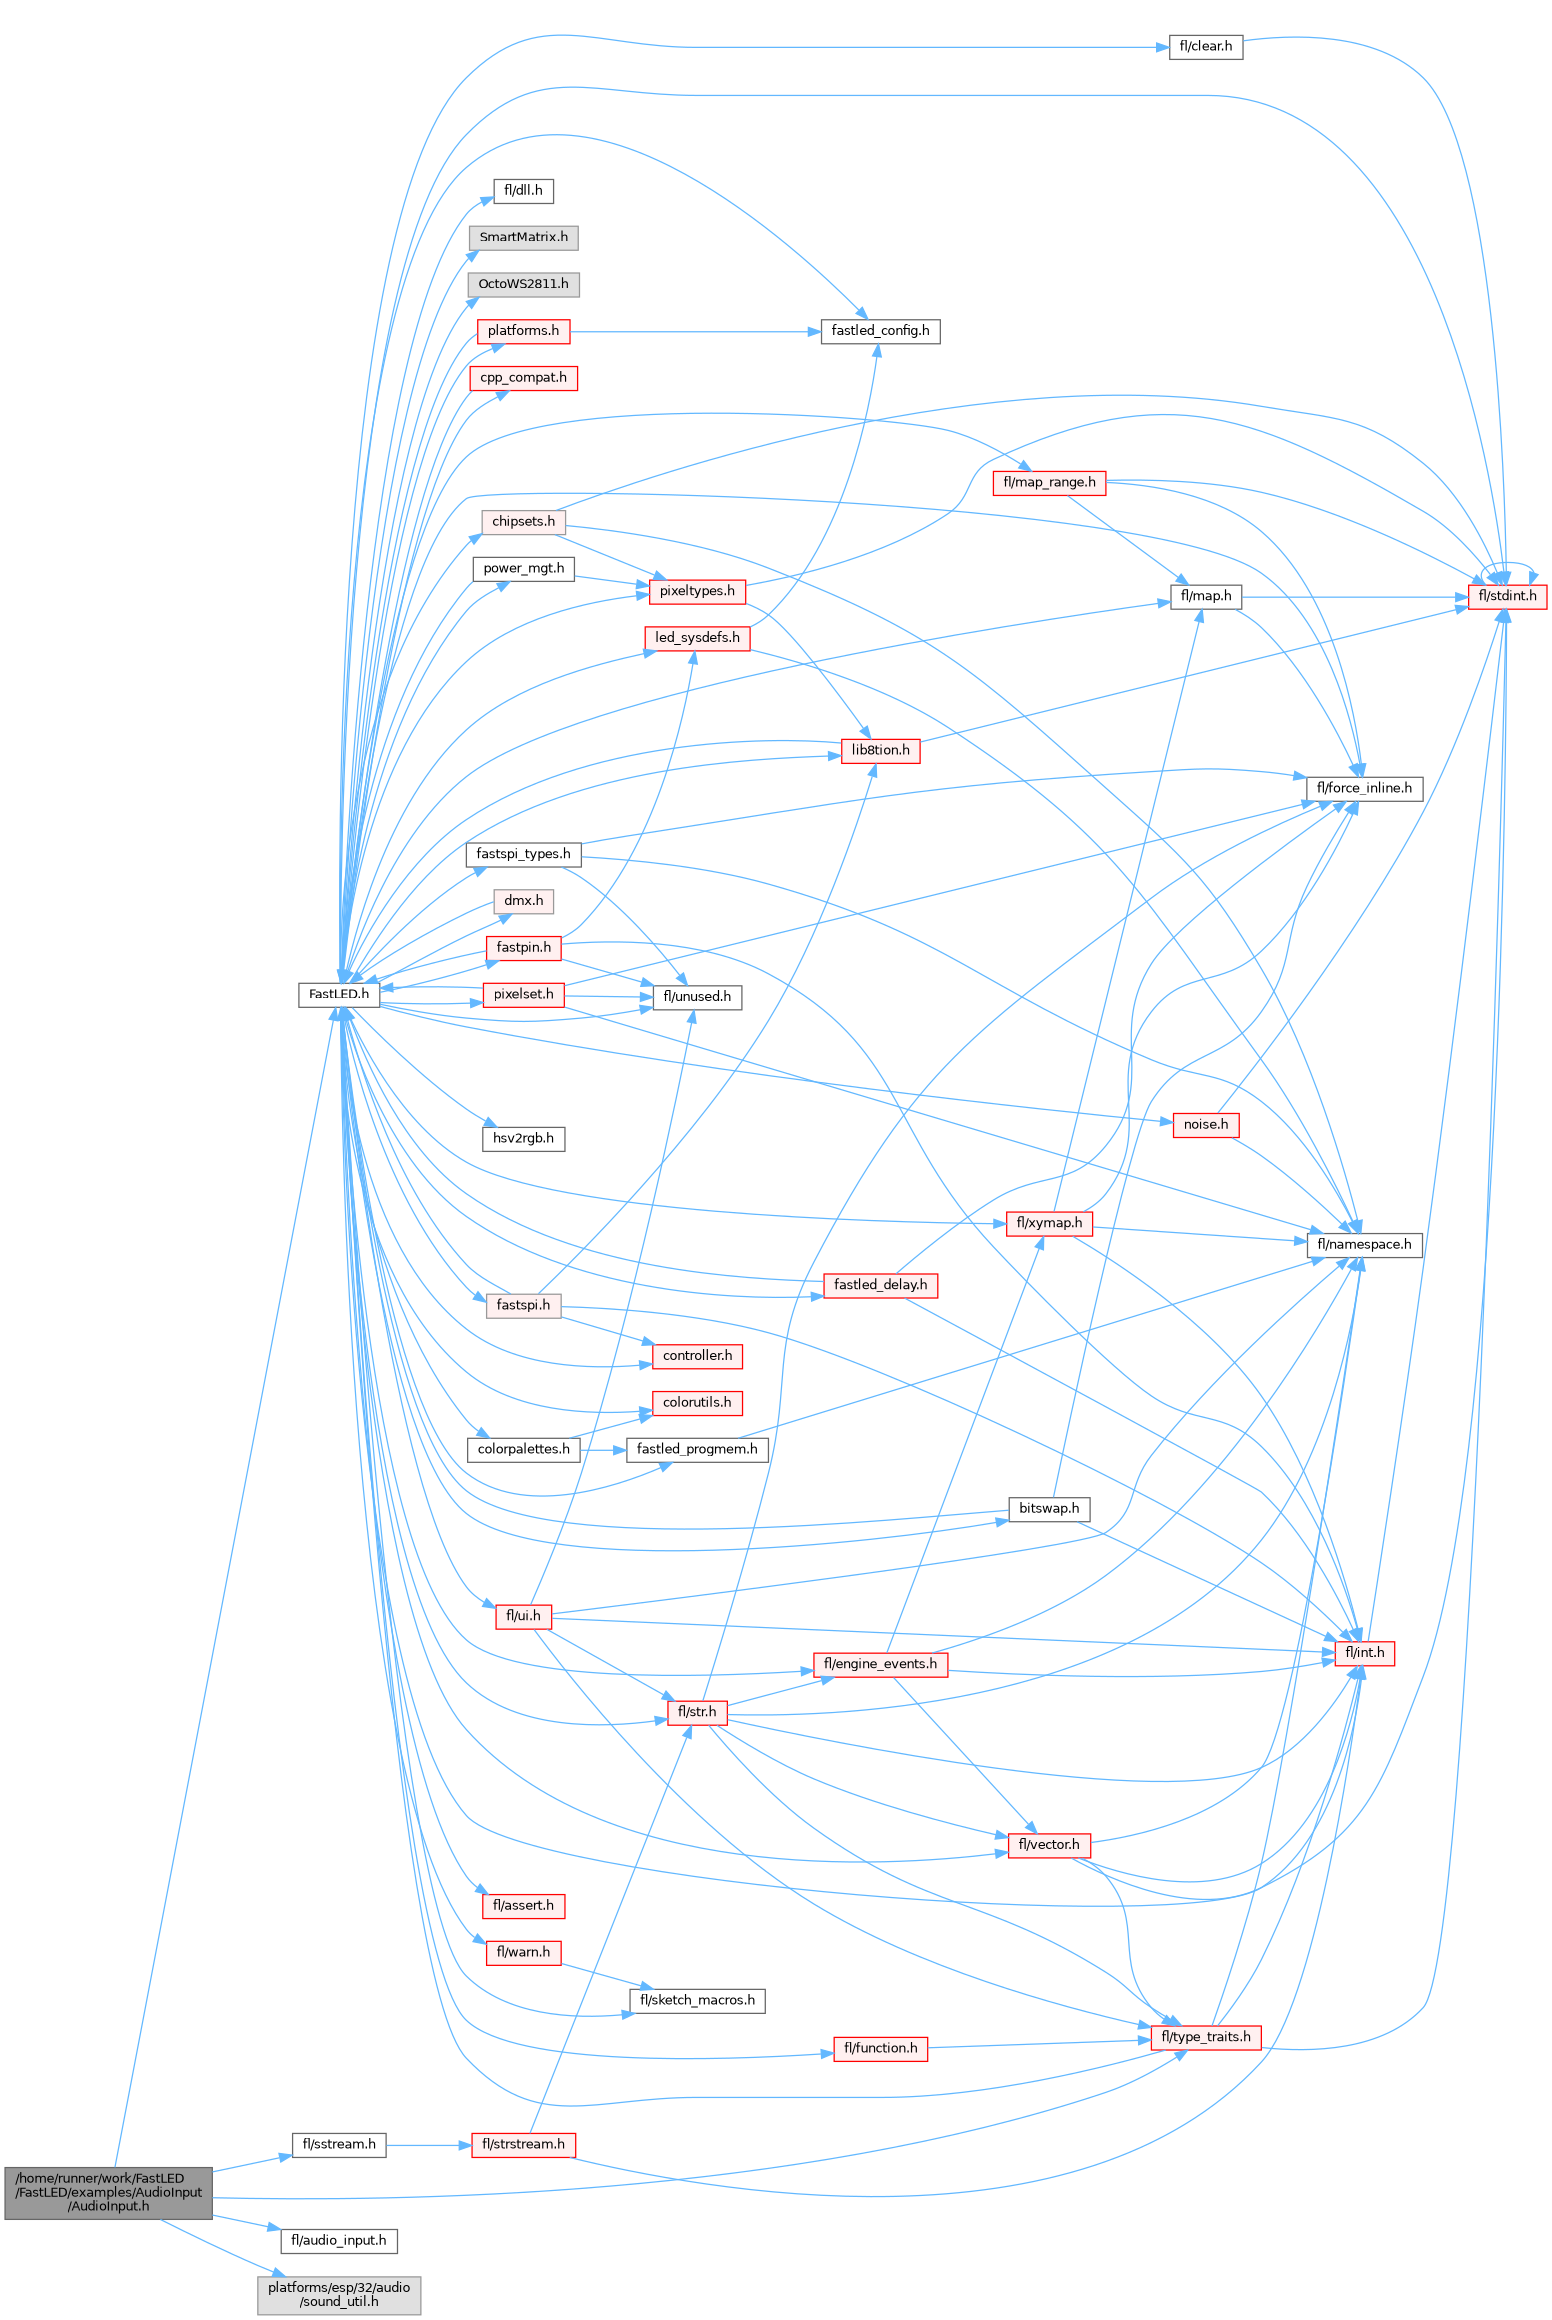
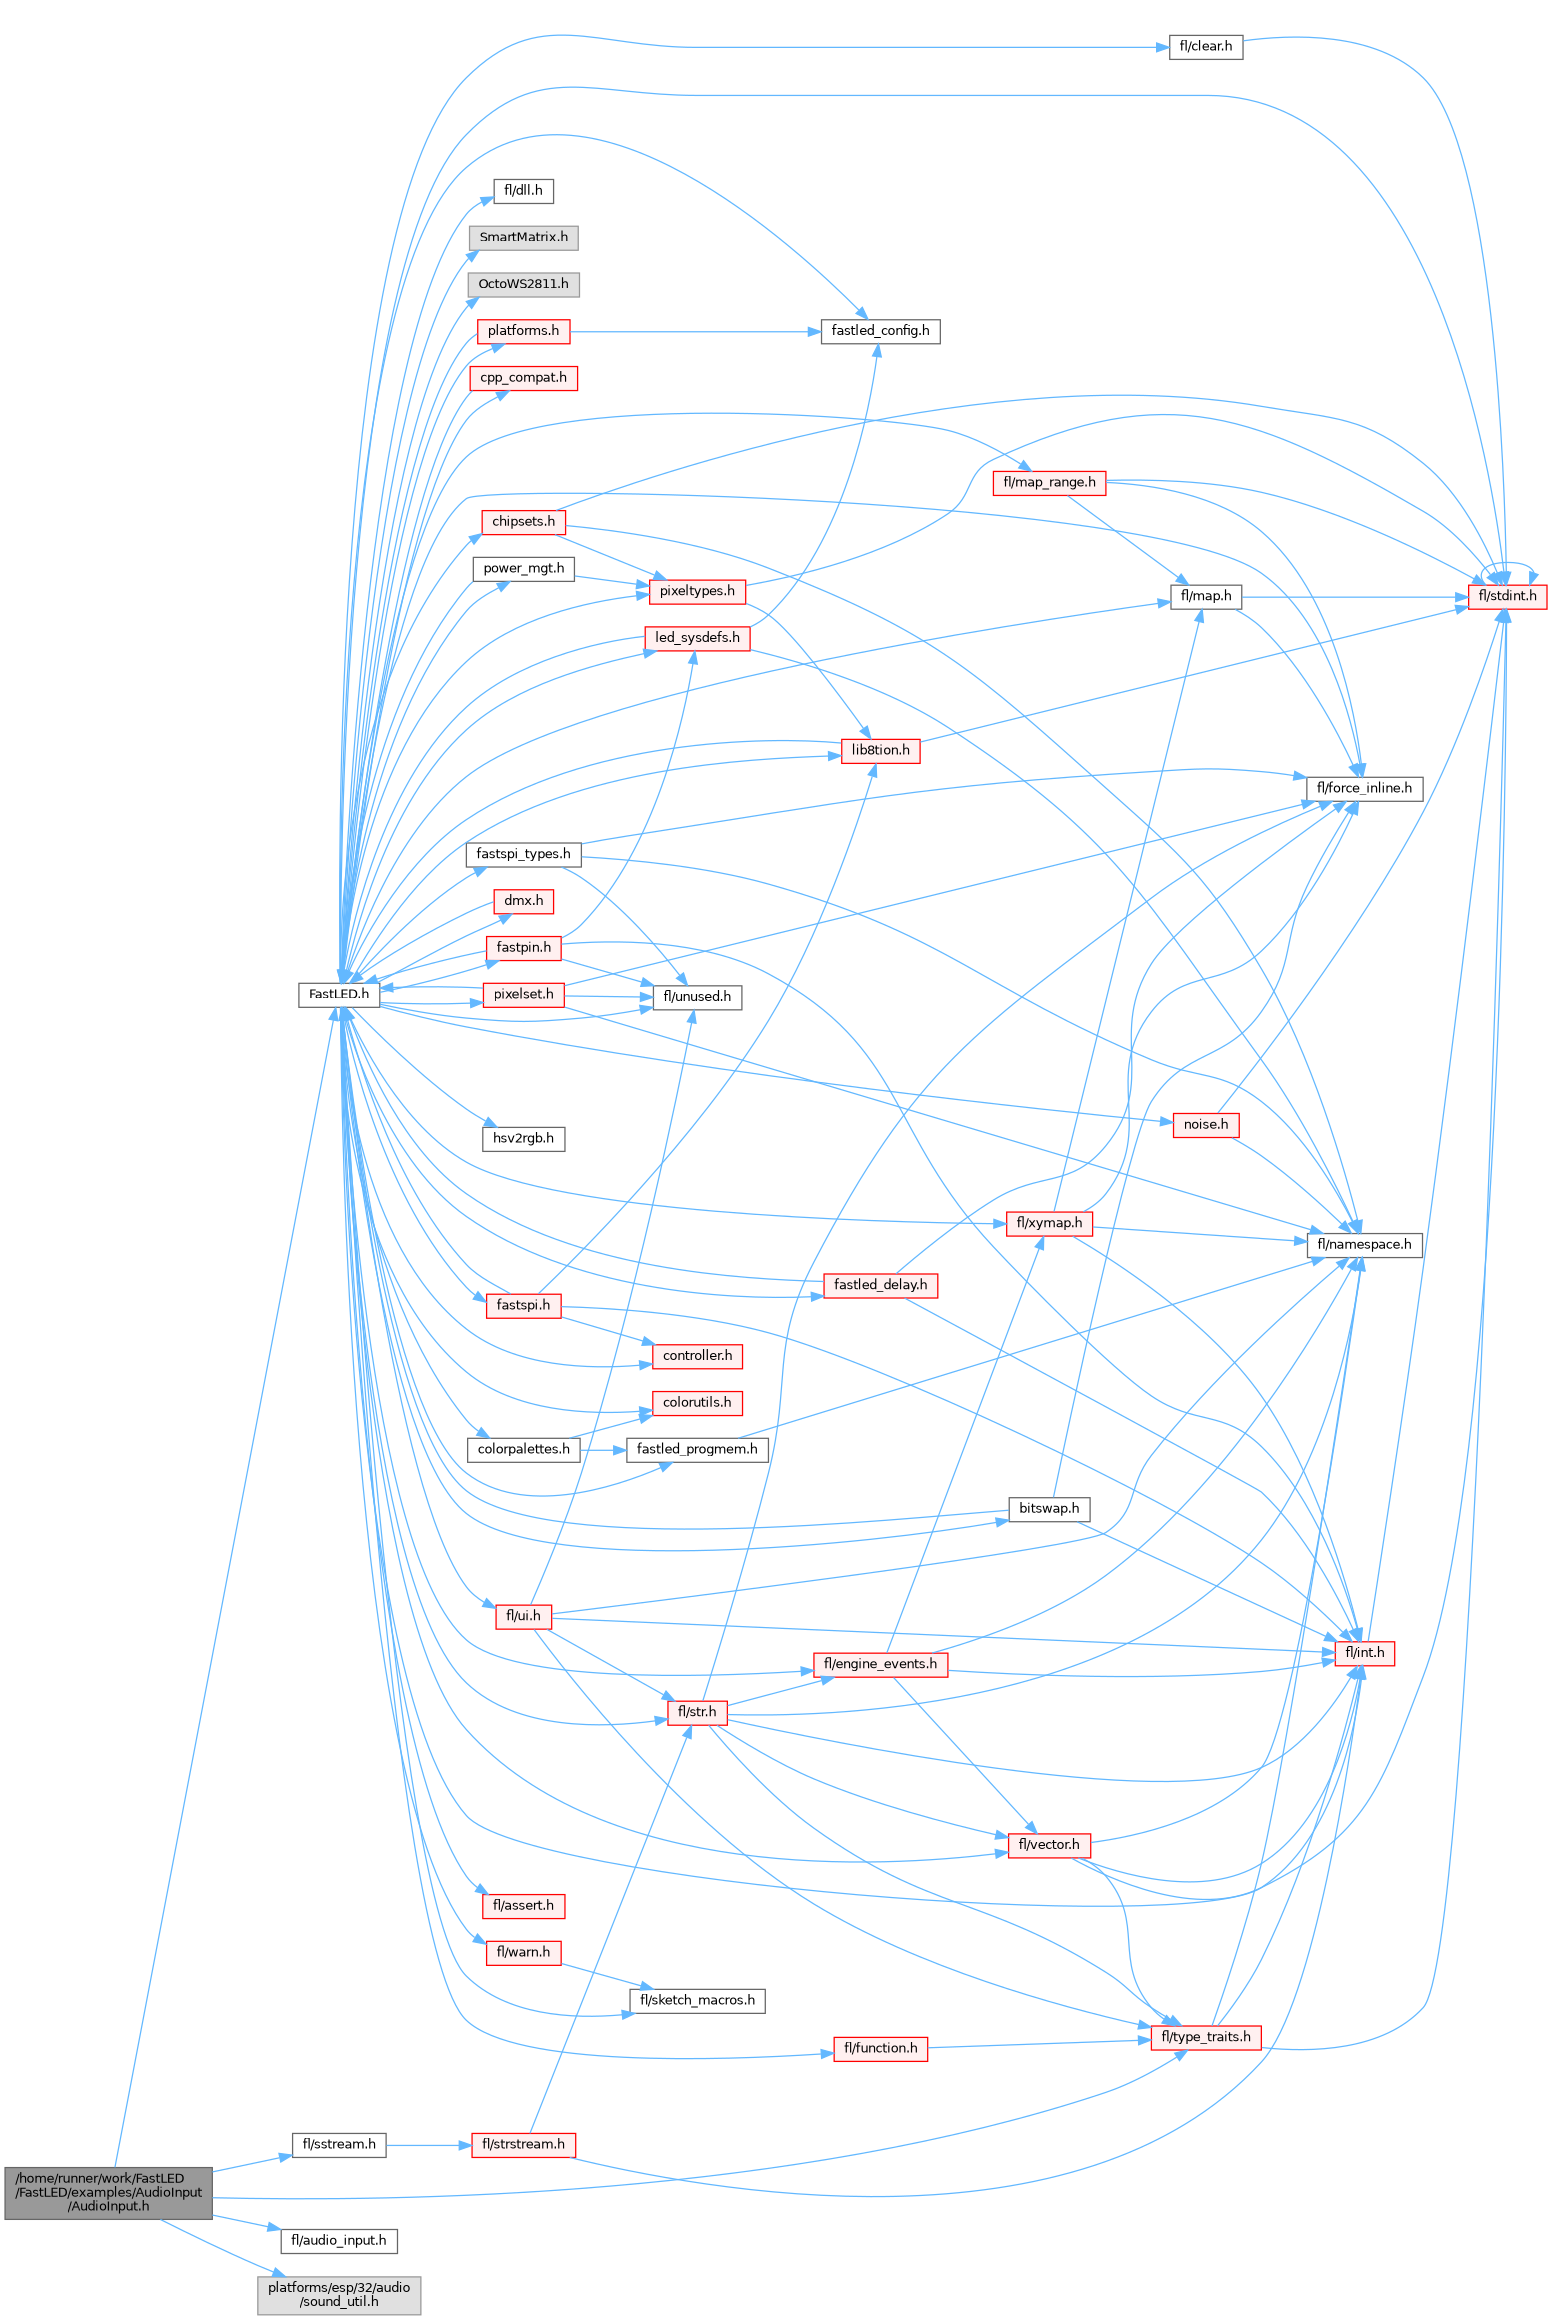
node "chipsets.h": color grey60 -> red
node "dmx.h": color grey60 -> red
node "fastspi.h": color grey60 -> red
edge "fl/type_traits.h" -> "FastLED.h": now "led_sysdefs.h" -> "FastLED.h"
